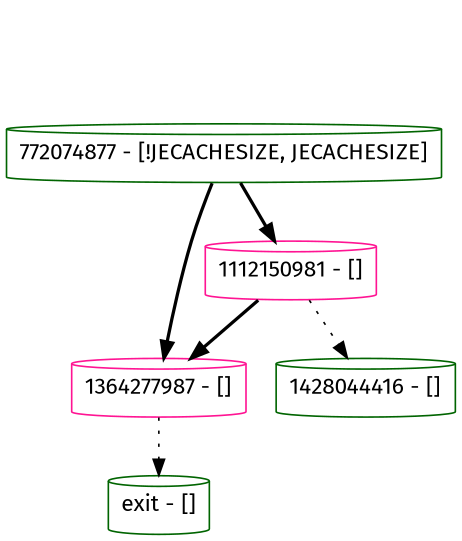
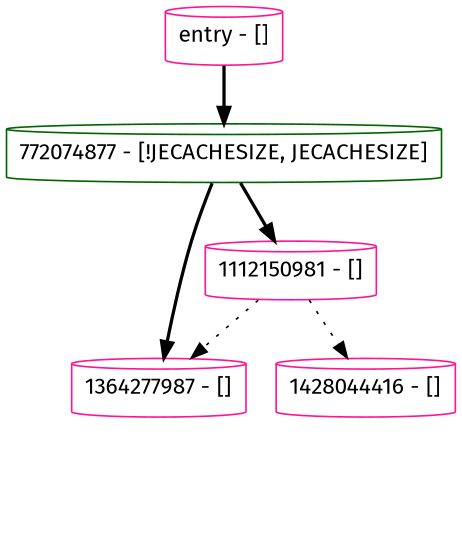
node "entry - []": added
edge "1112150981 - []" -> "1364277987 - []": style bold -> dotted
node "1428044416 - []": color darkgreen -> deeppink
node "exit - []": removed
